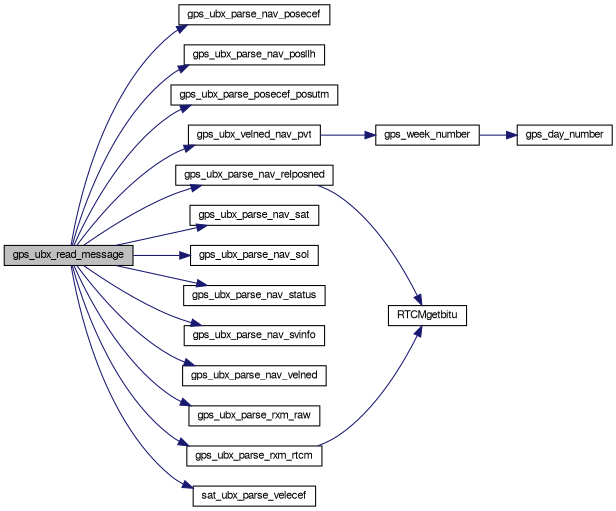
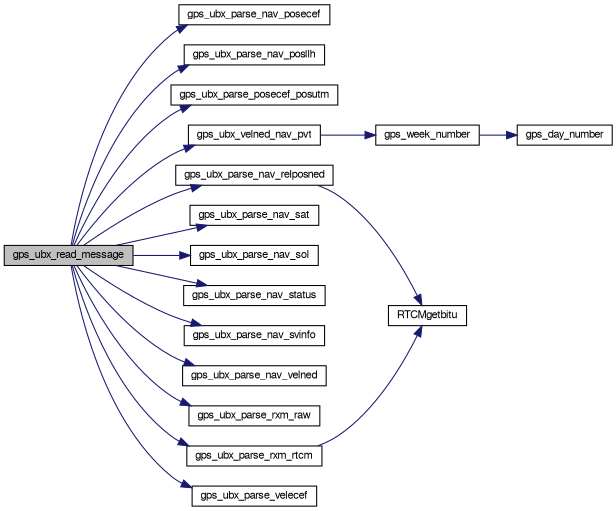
node "sat_ubx_parse_velecef": label "sat_ubx_parse_velecef" -> "gps_ubx_parse_velecef"
